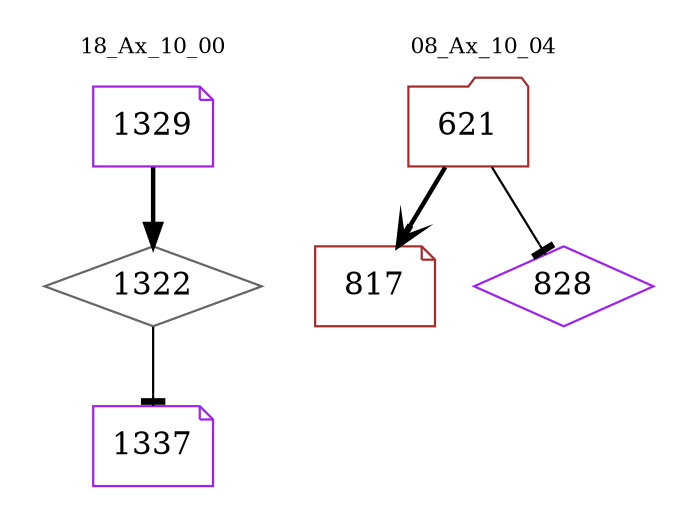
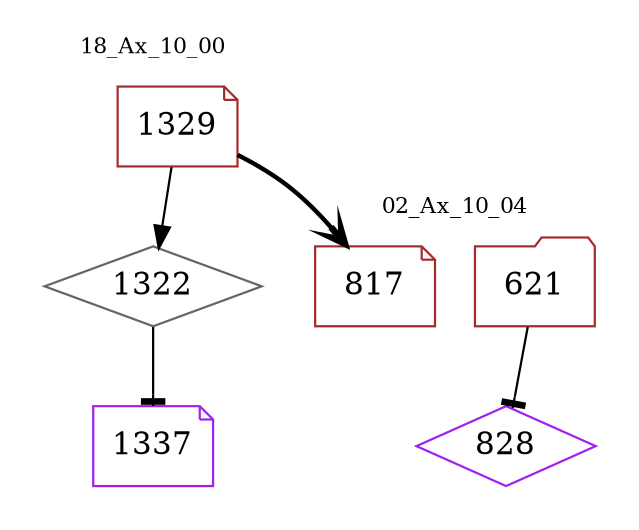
cluster "08_Ax_10_04": label "08_Ax_10_04" -> "02_Ax_10_04"
node "1329": color purple -> brown
edge "1329" -> "1322": style bold -> solid
edge "621" -> "817": now "1329" -> "817"
